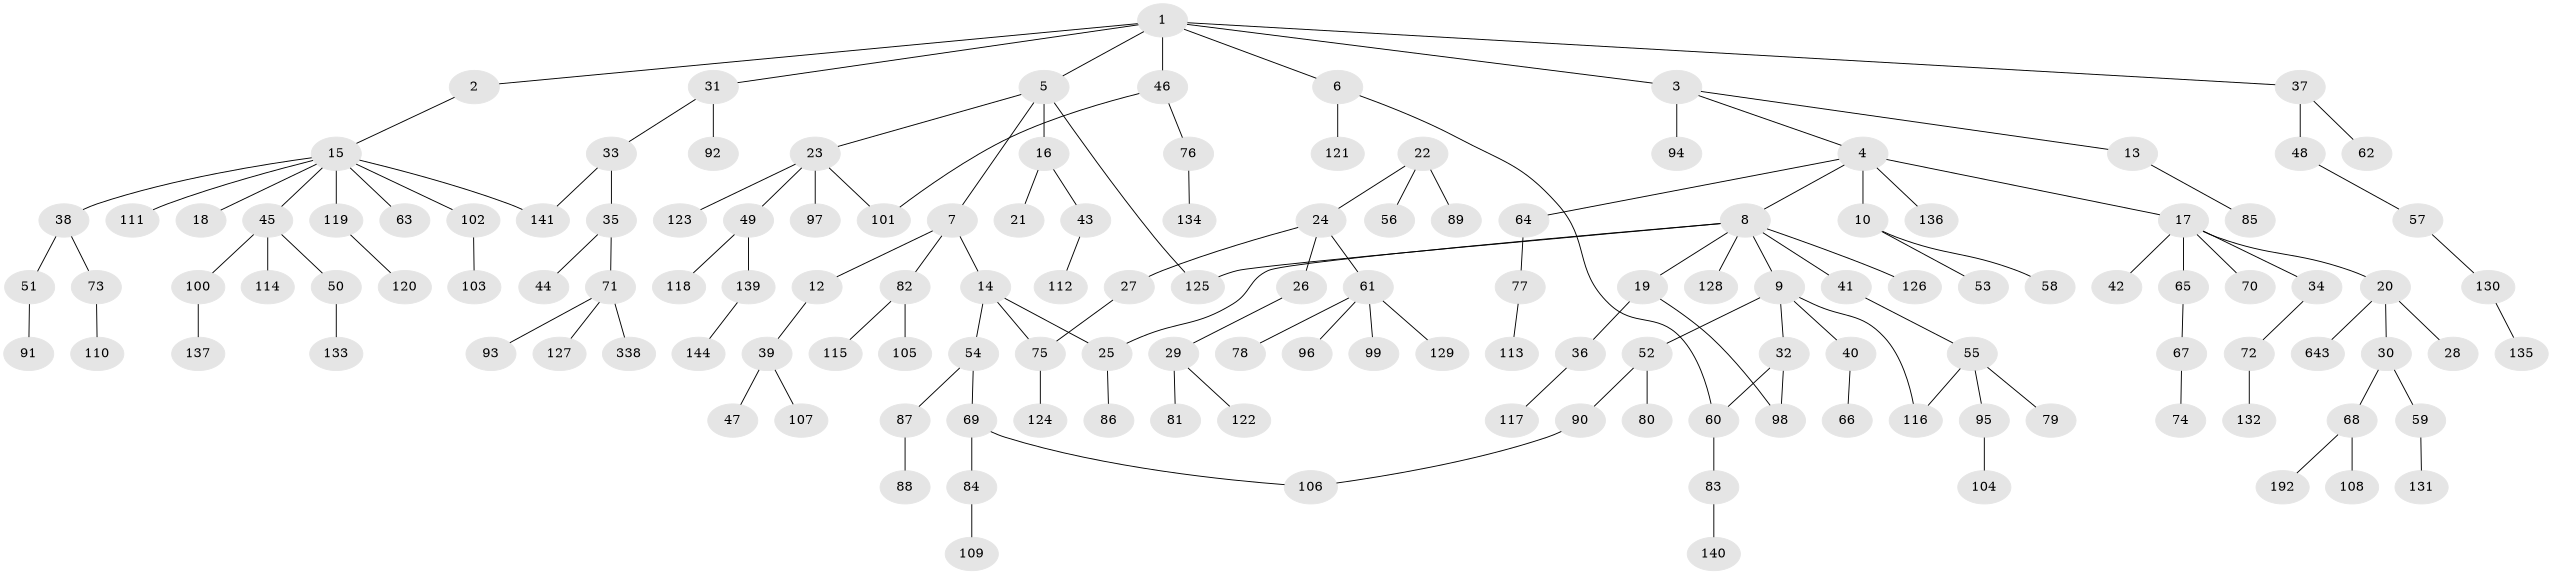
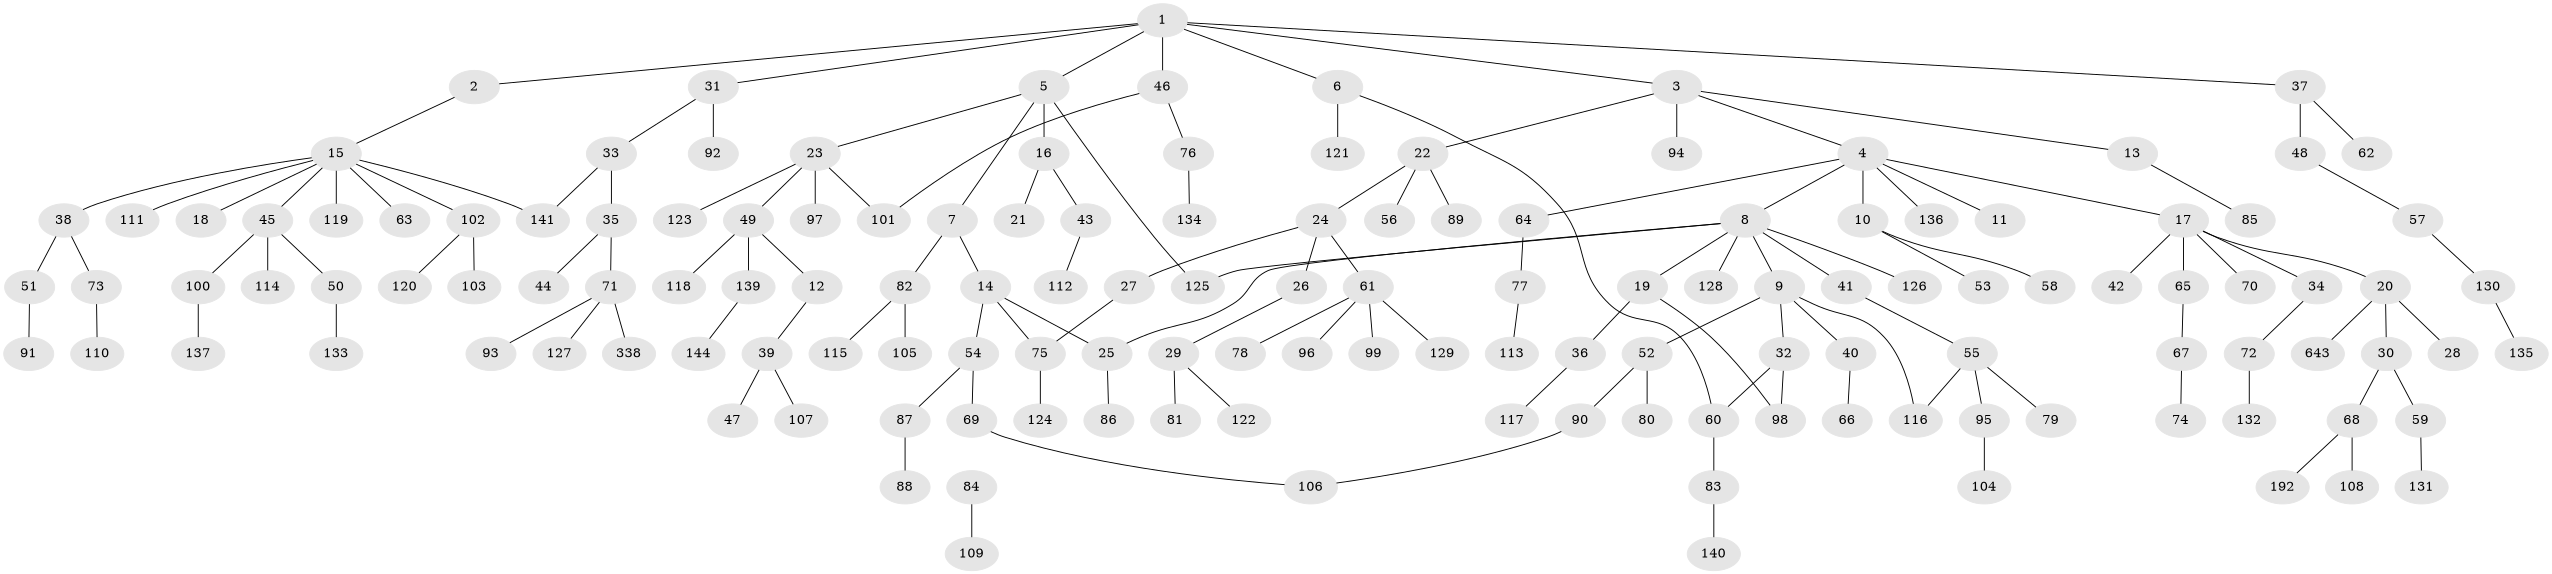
edge "3" -- "22": added
node "11": added
edge "119" -- "120": now "102" -- "120"
edge "7" -- "12": now "49" -- "12"
edge "69" -- "84": removed
